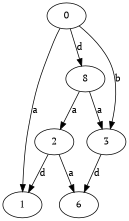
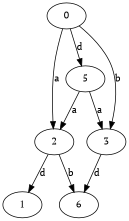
node "8": label "8" -> "5"
edge "0" -> "1": now "0" -> "2"
edge "2" -> "6": label "a" -> "b"
